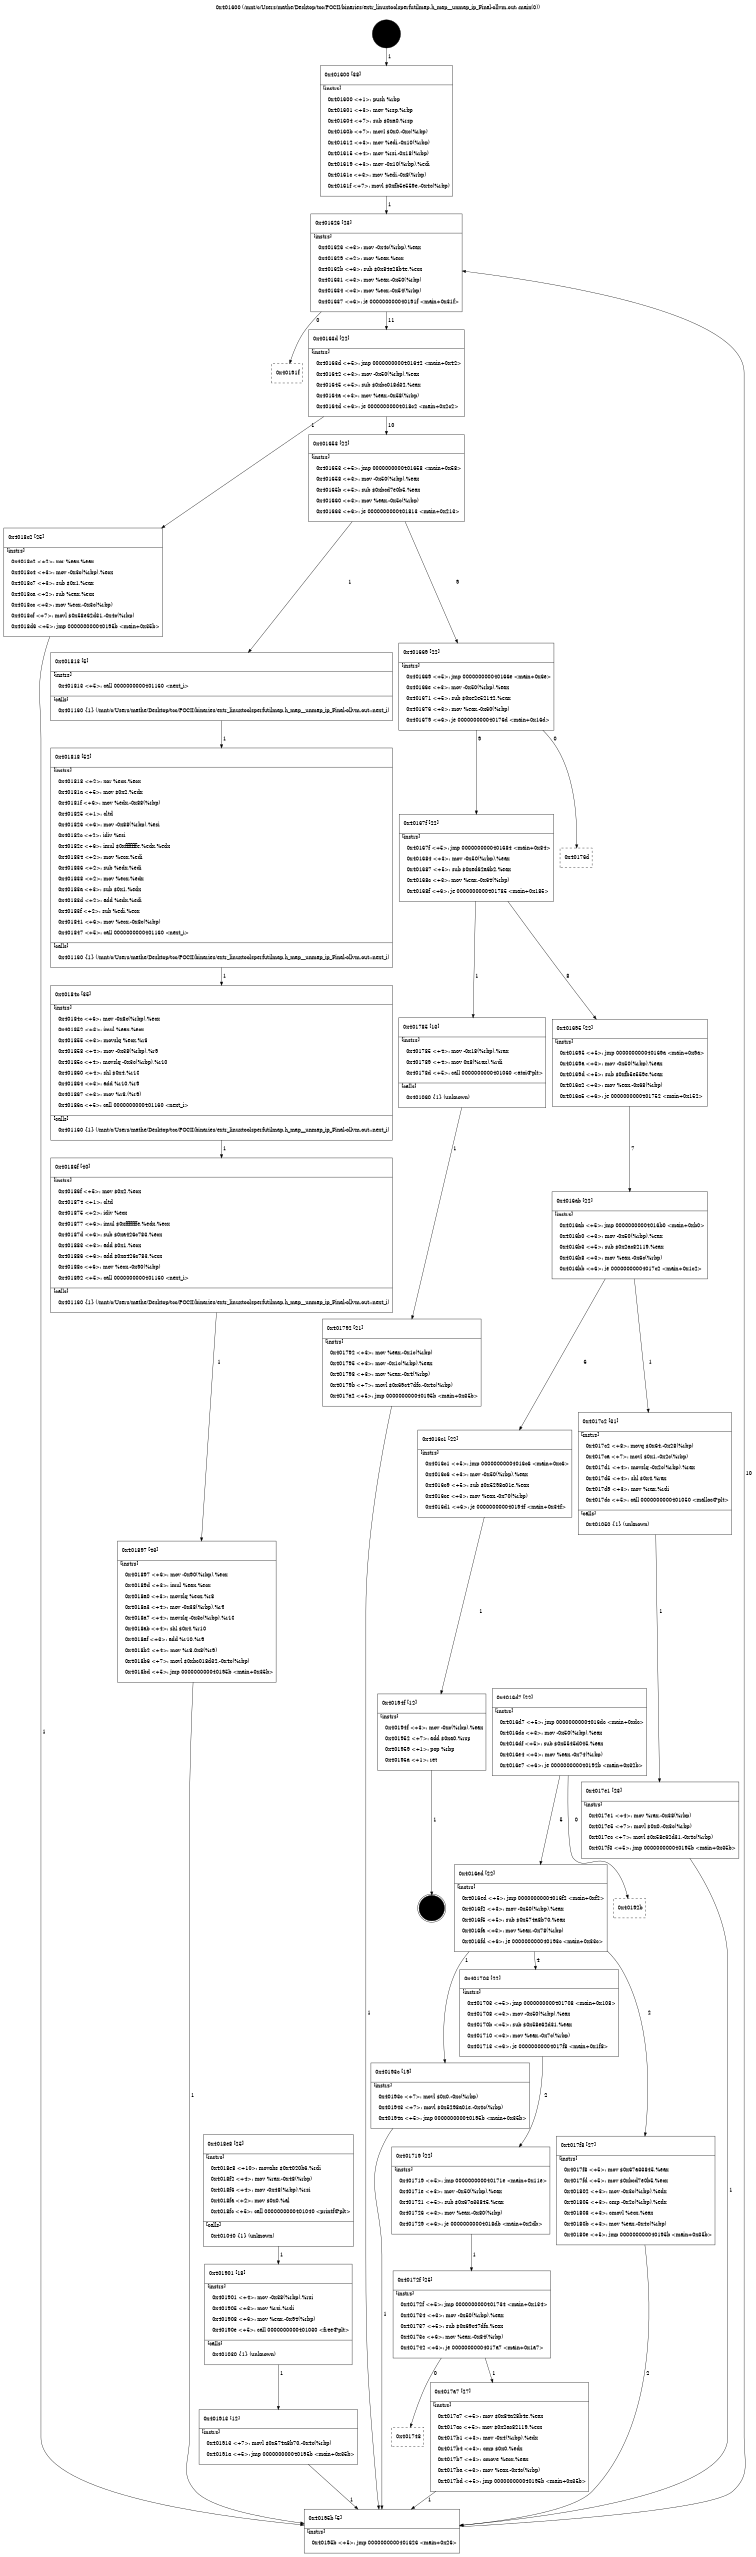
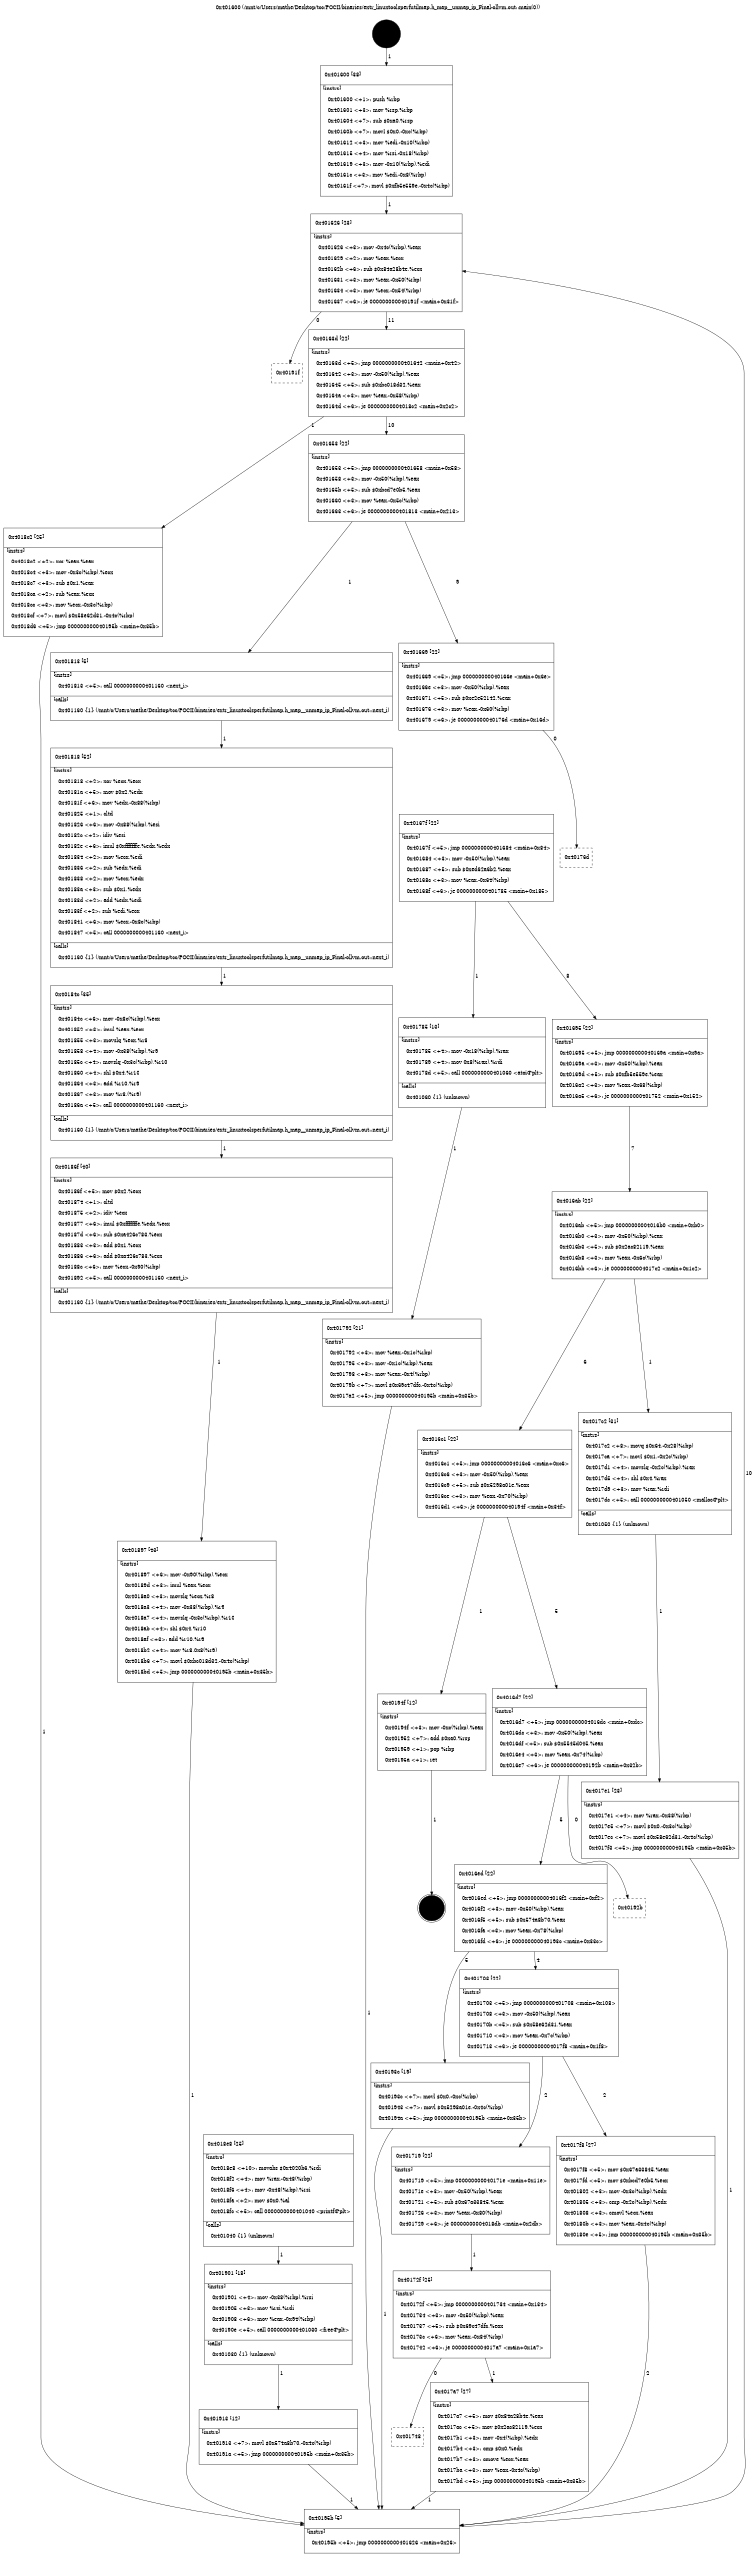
edge "0x401669 [22]" -> "0x40167f [22]": removed, label "9"
edge "0x4016c1 [22]" -> "0x4016d7 [22]": added, label "5"
edge "0x4016ed [22]" -> "0x40193c [19]": label " 1" -> " 5"
edge "0x4016ed [22]" -> "0x4017f8 [27]": now "0x401703 [22]" -> "0x4017f8 [27]"
